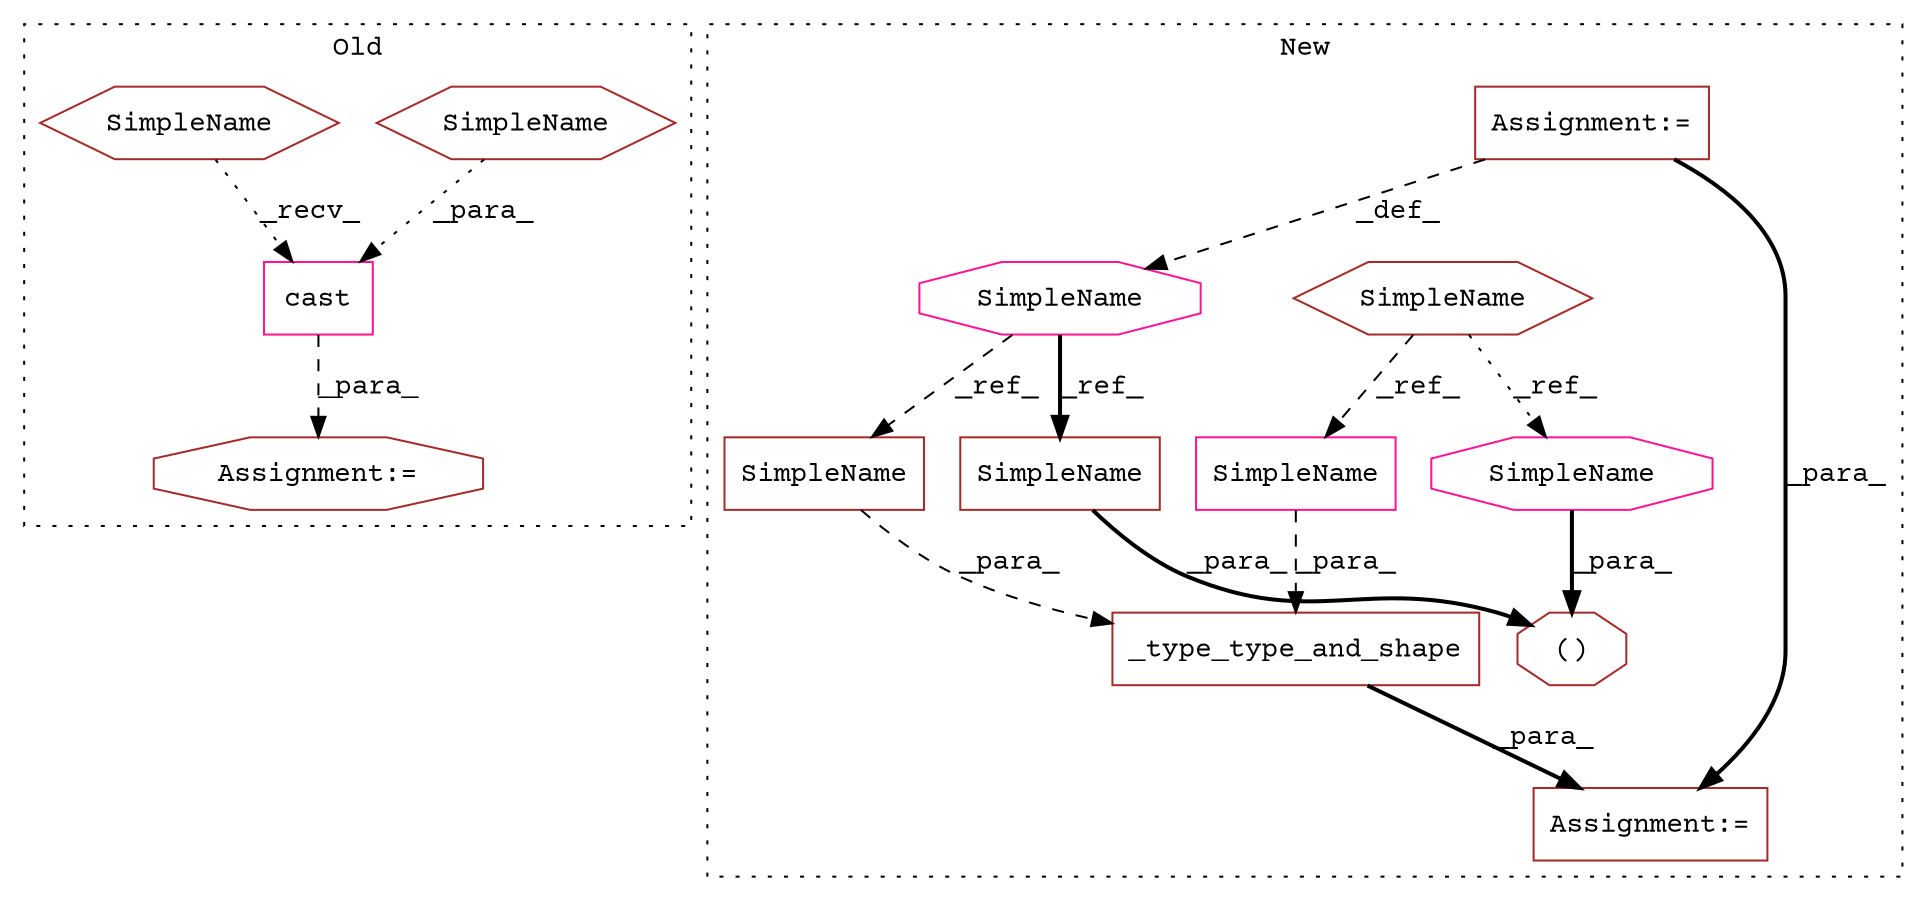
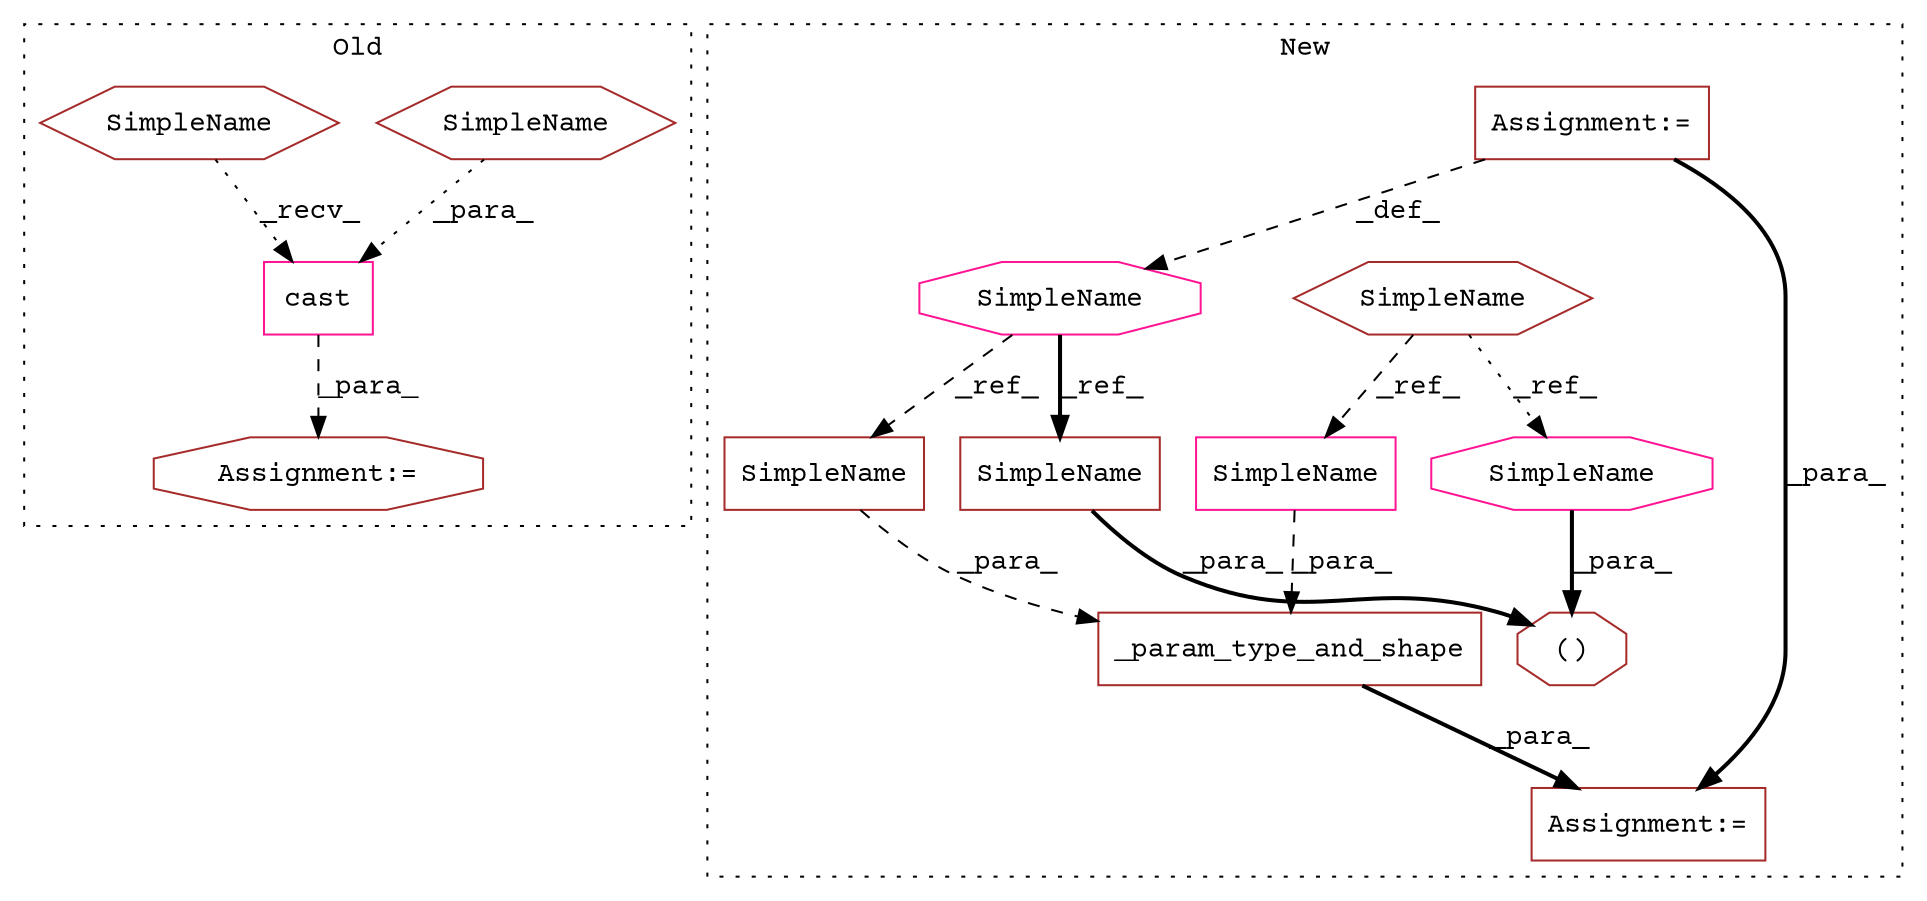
node "_type_type_and_shape": label "_type_type_and_shape" -> "_param_type_and_shape"
